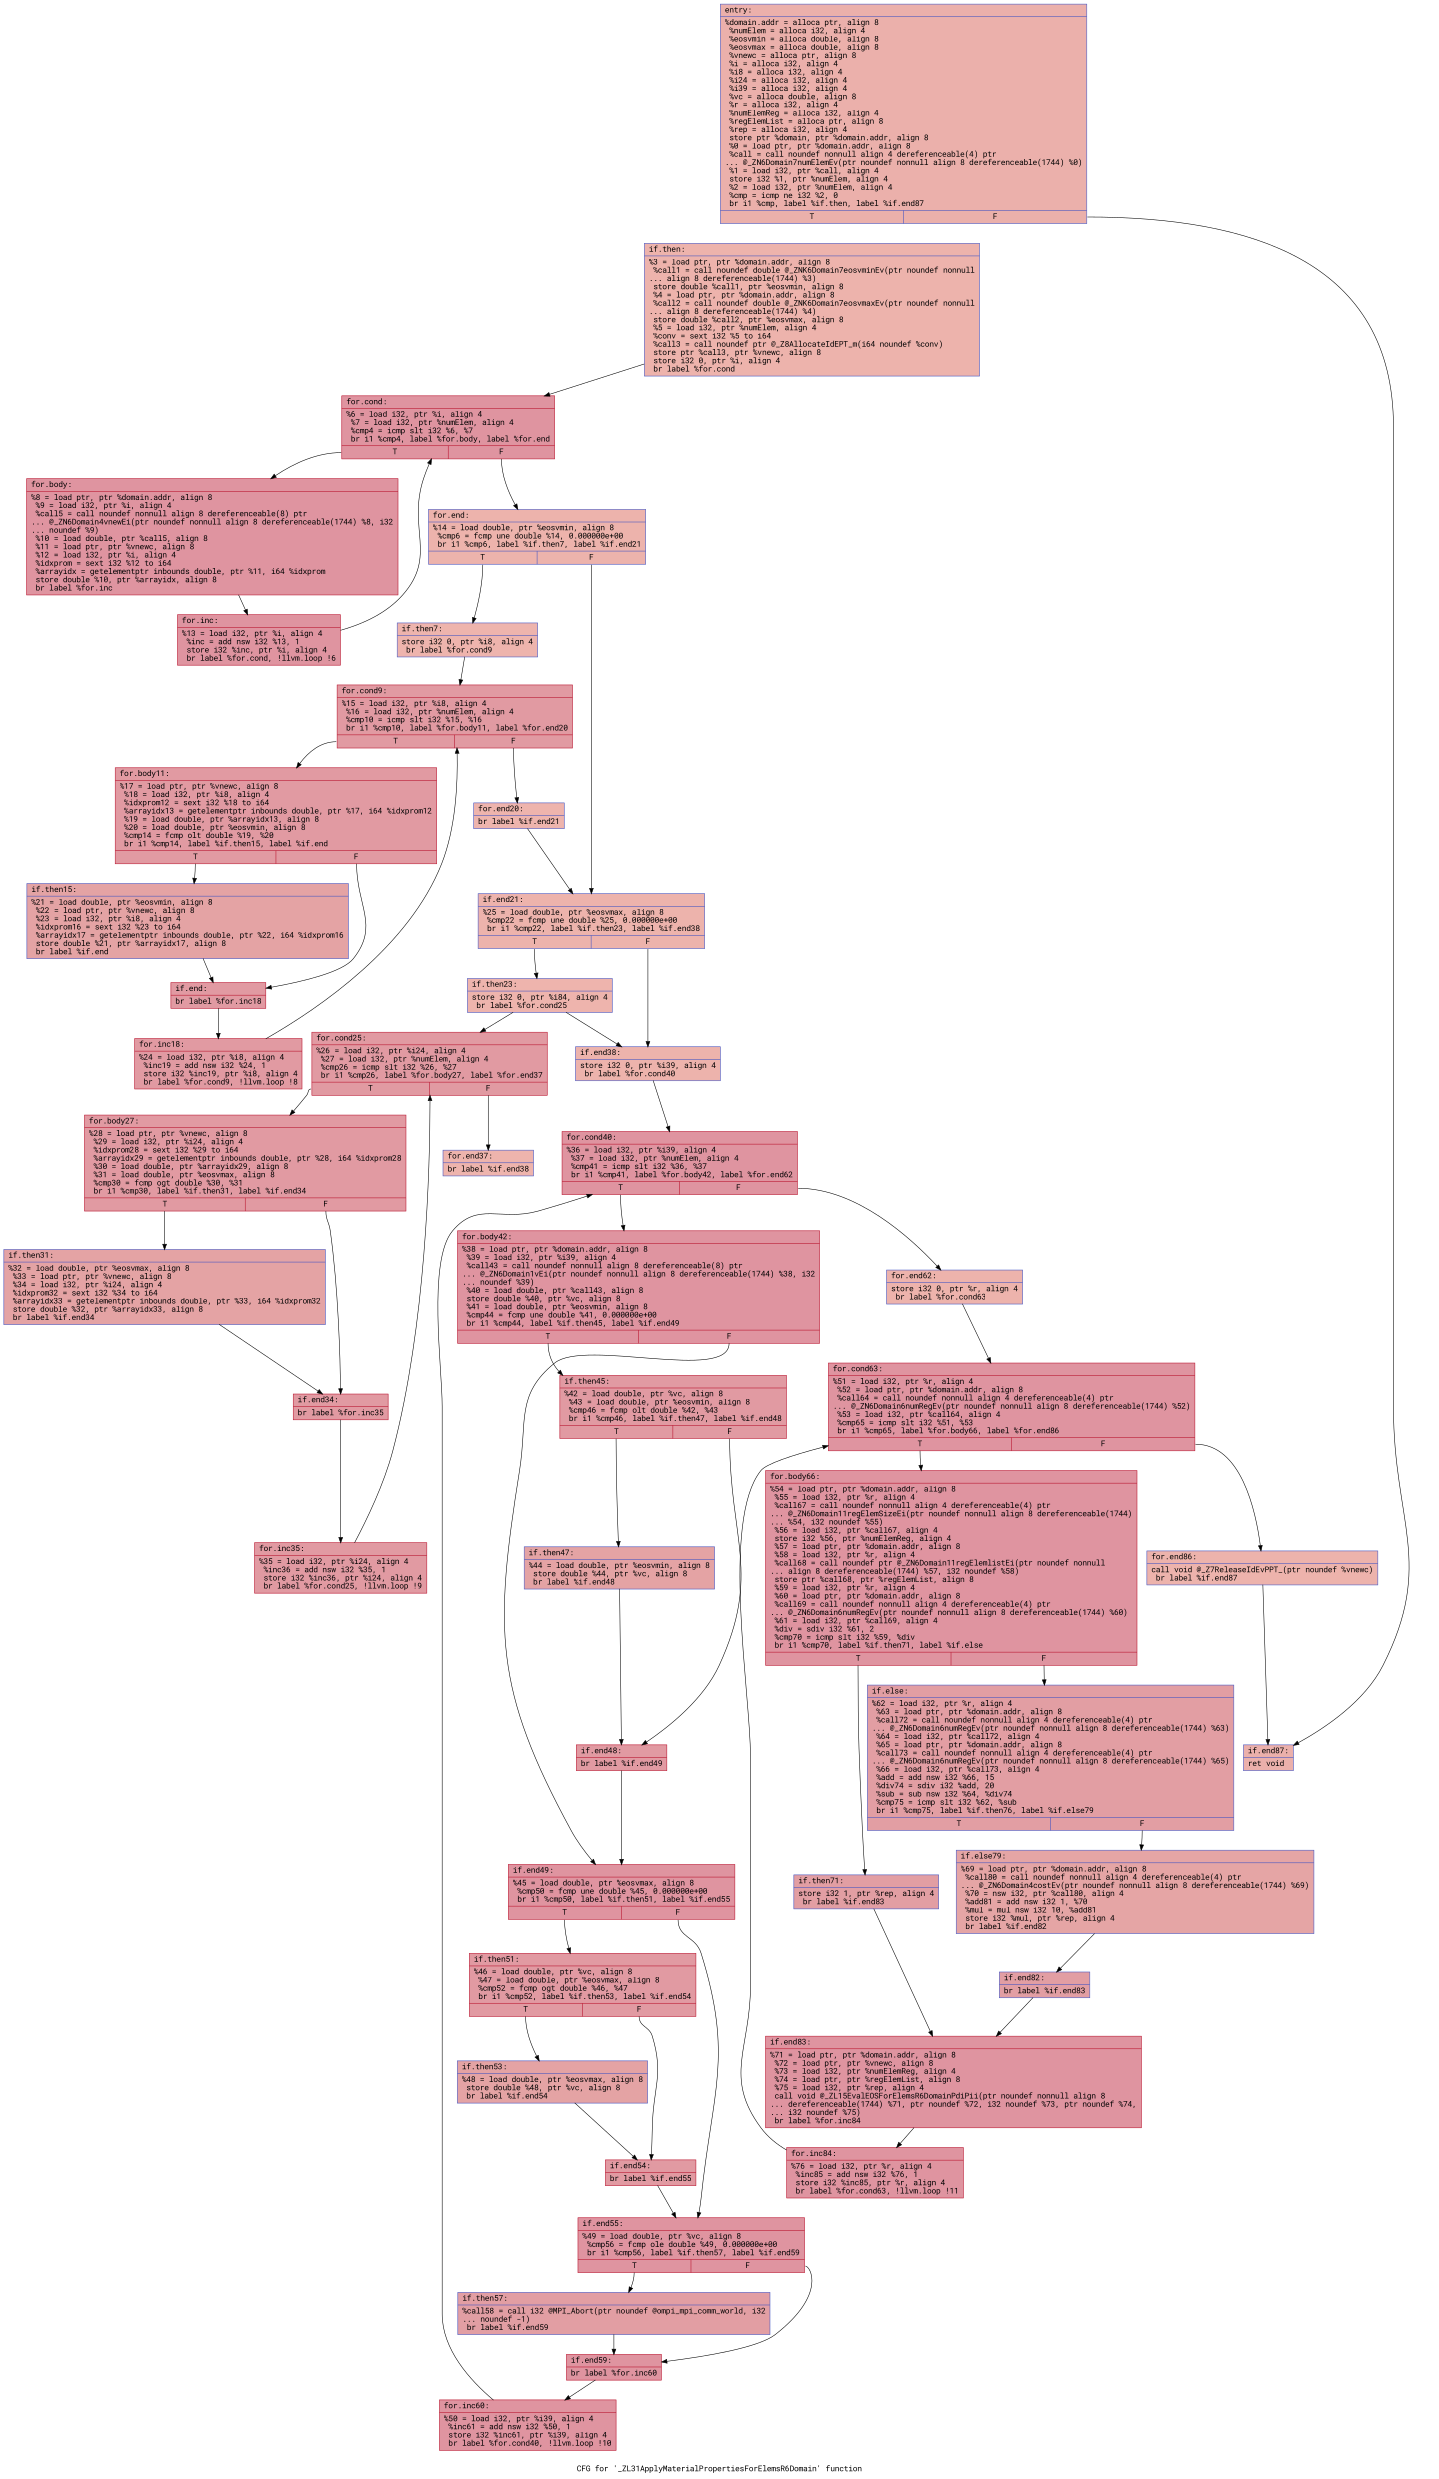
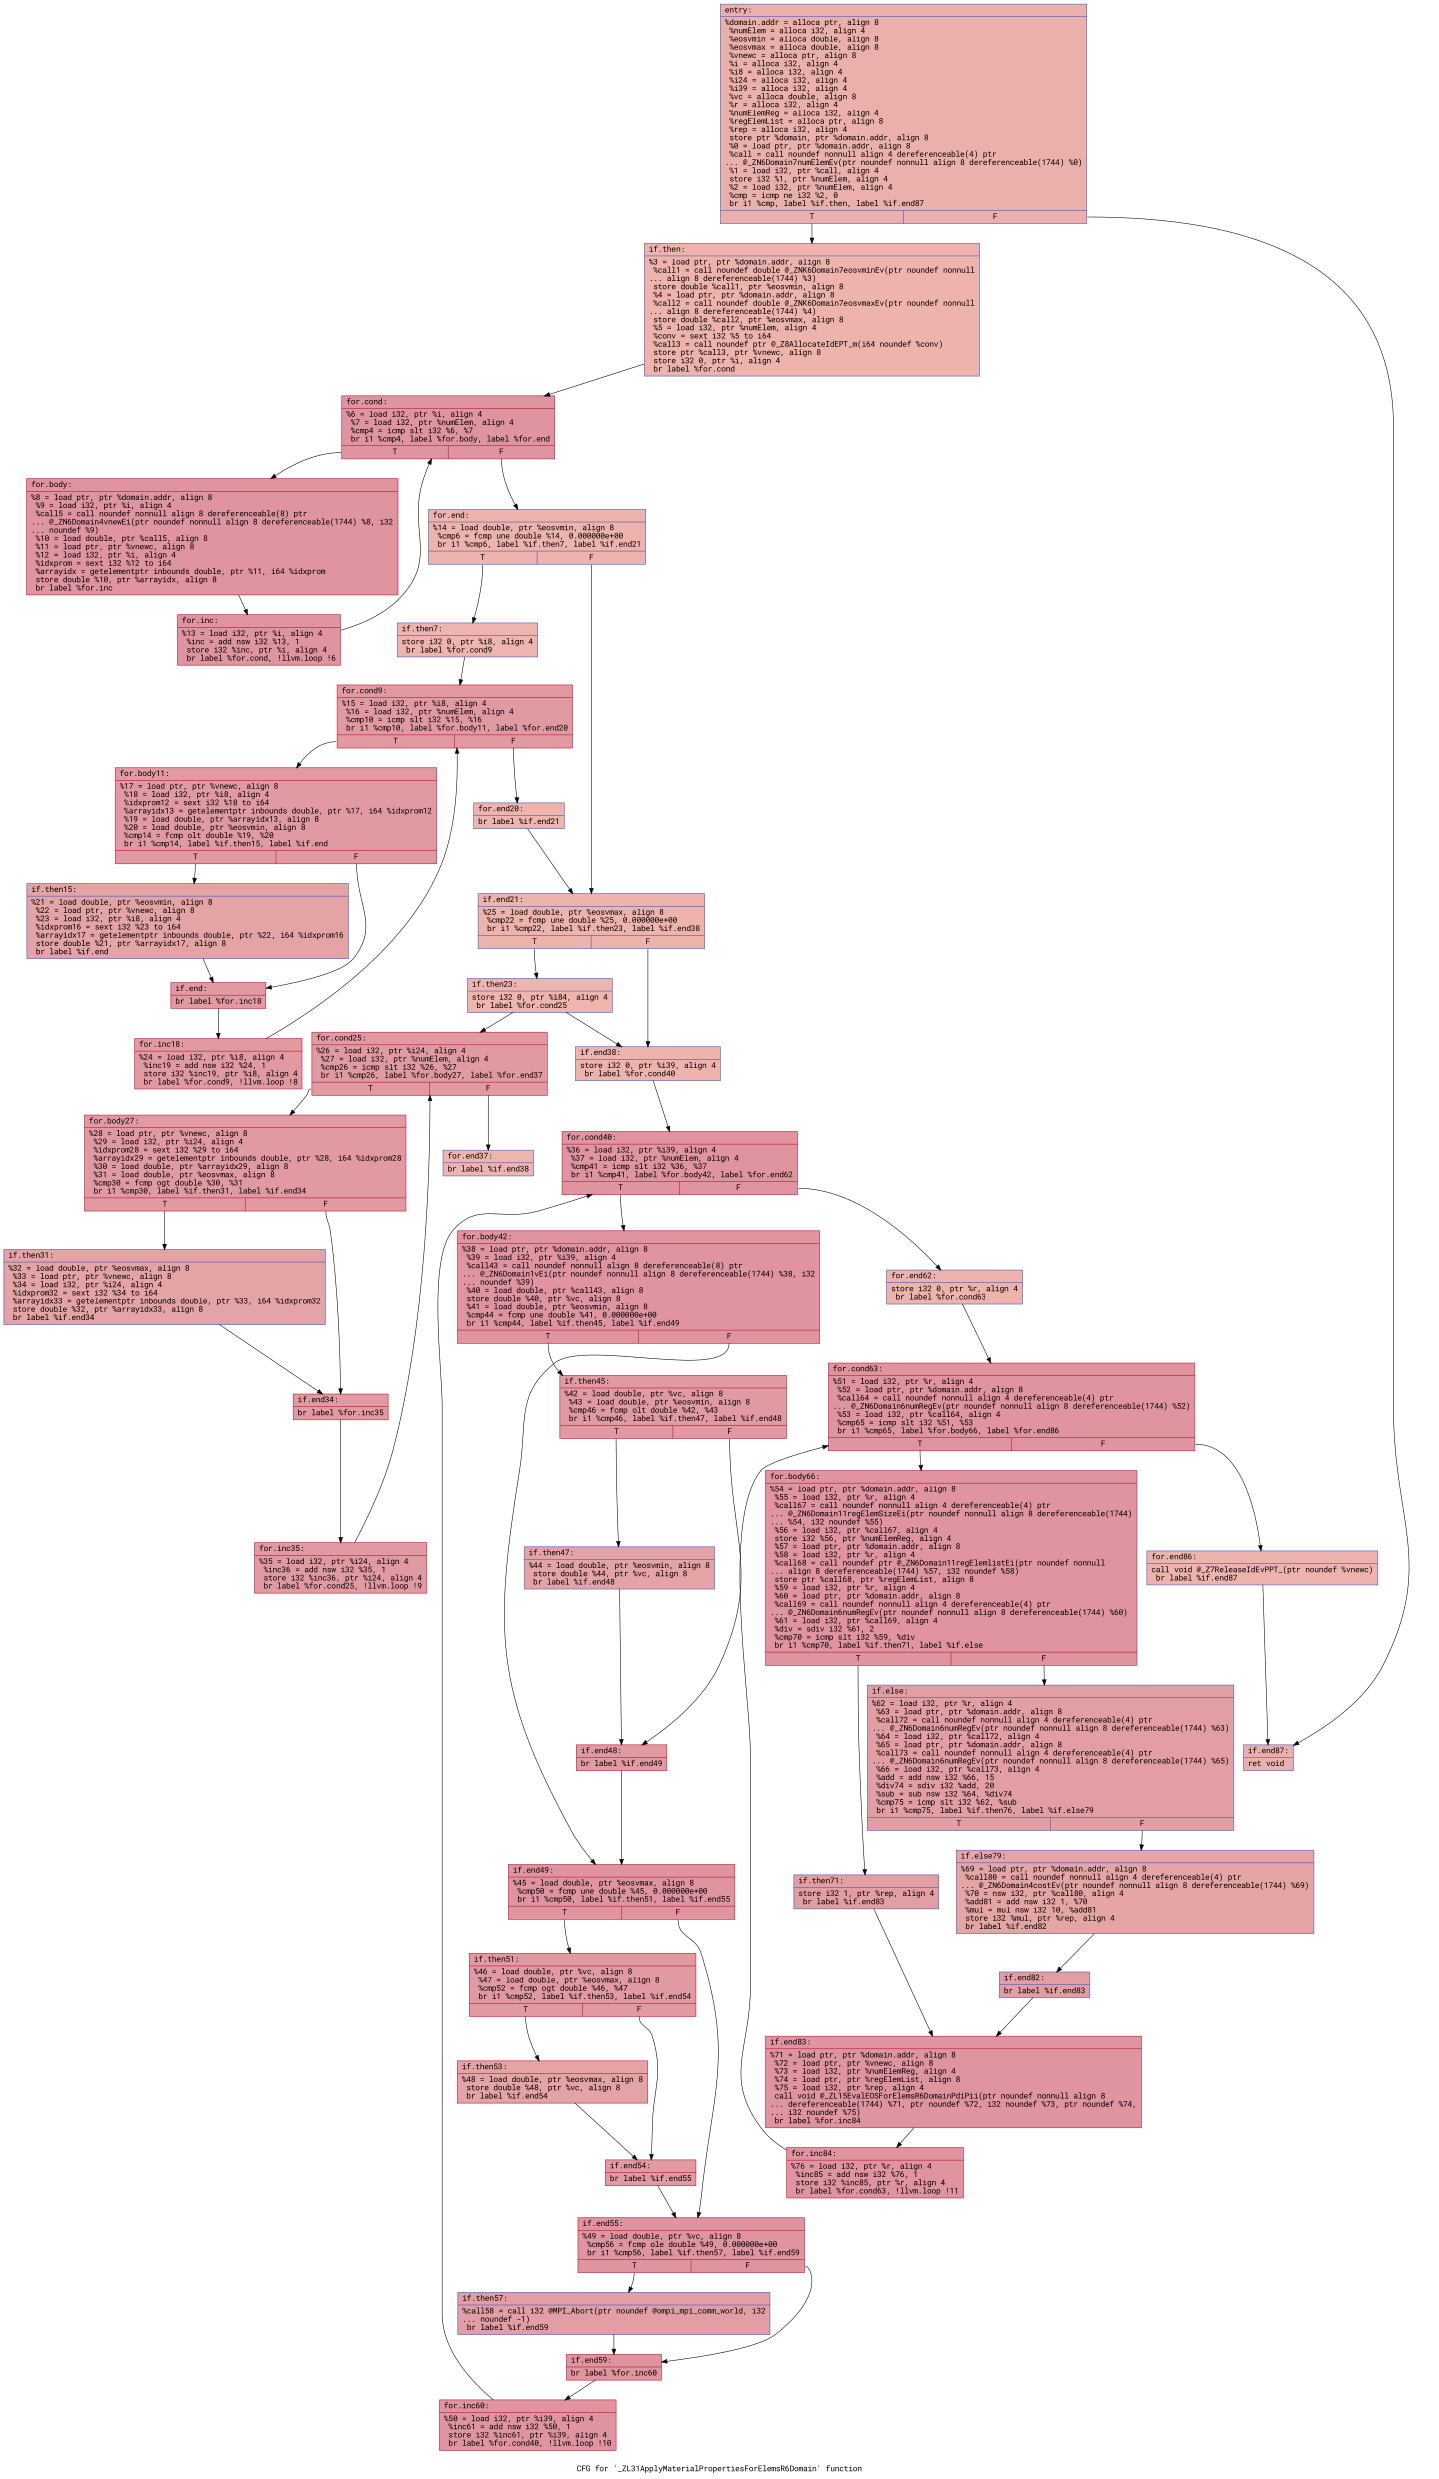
edge "entry:" -> "if.then:": added
node "if.then53:": color #3d50c3ff -> #b70d28ff
